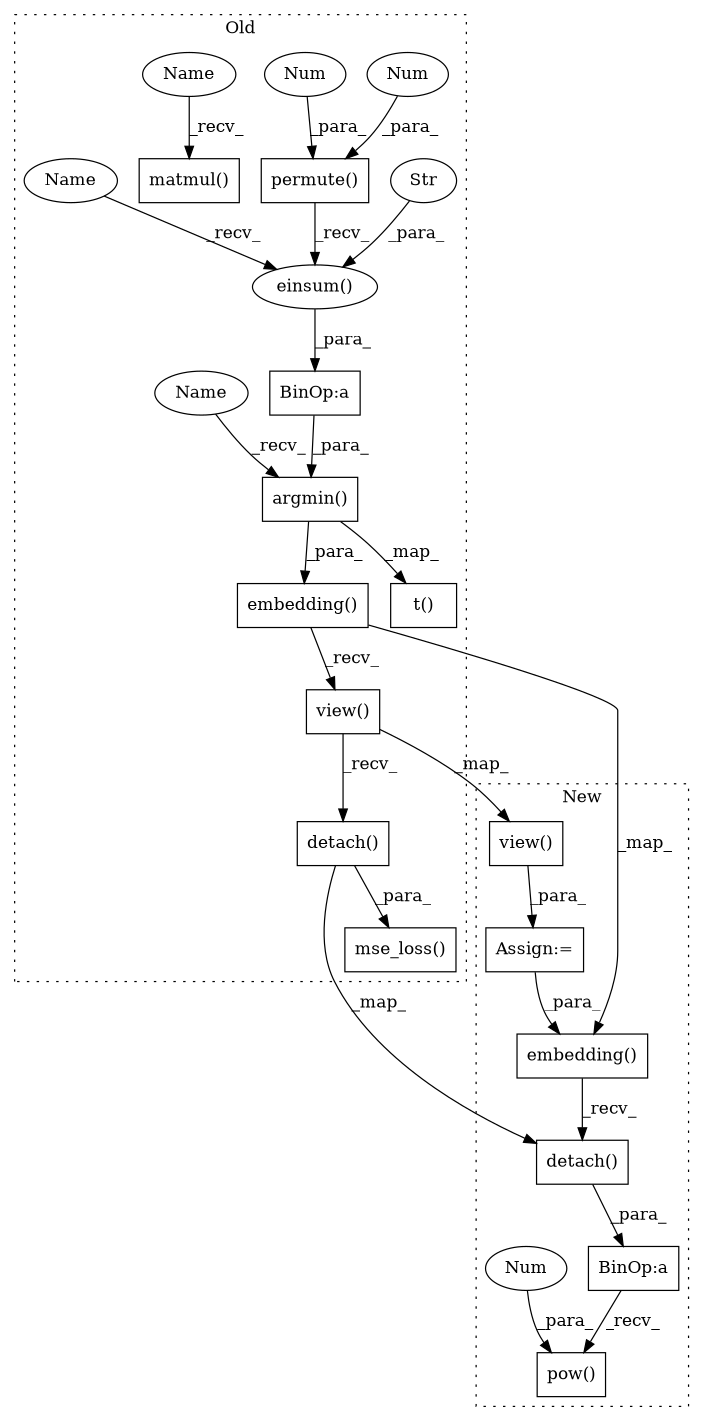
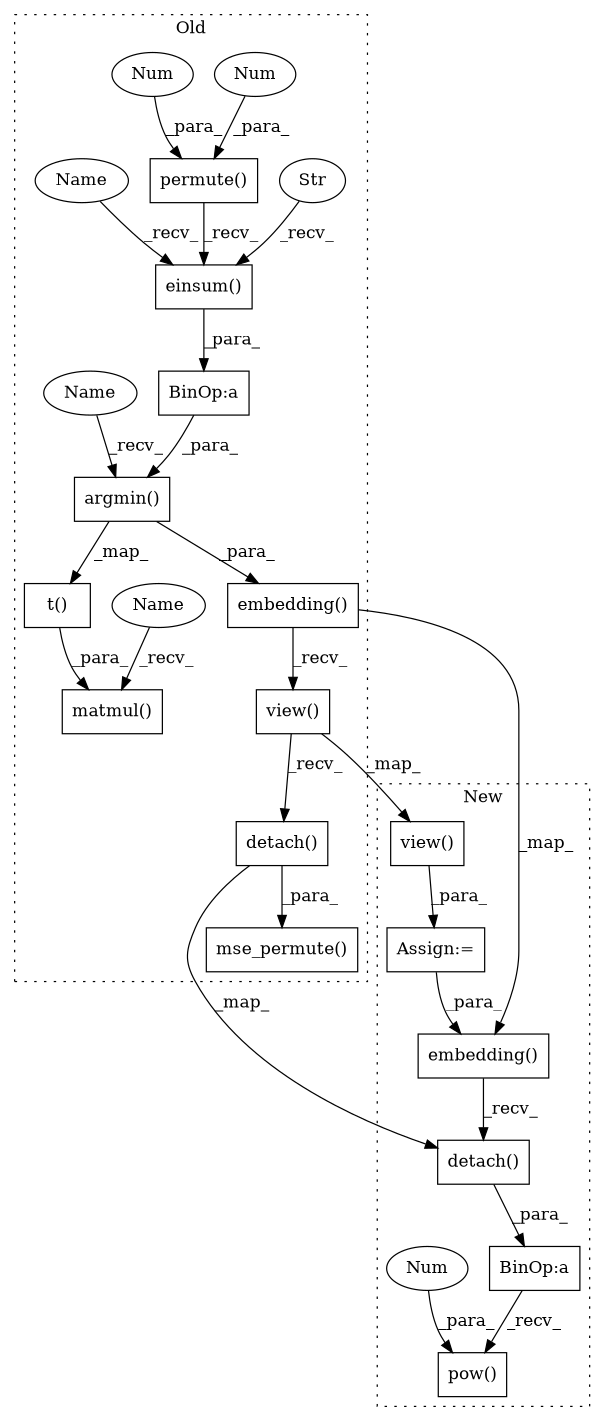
edge "Str" -> "einsum()": label "_para_" -> "_recv_"
node "einsum()": shape ellipse -> box
edge "t()" -> "matmul()": added, label "_para_"
node "mse_loss()": label "mse_loss()" -> "mse_permute()"
